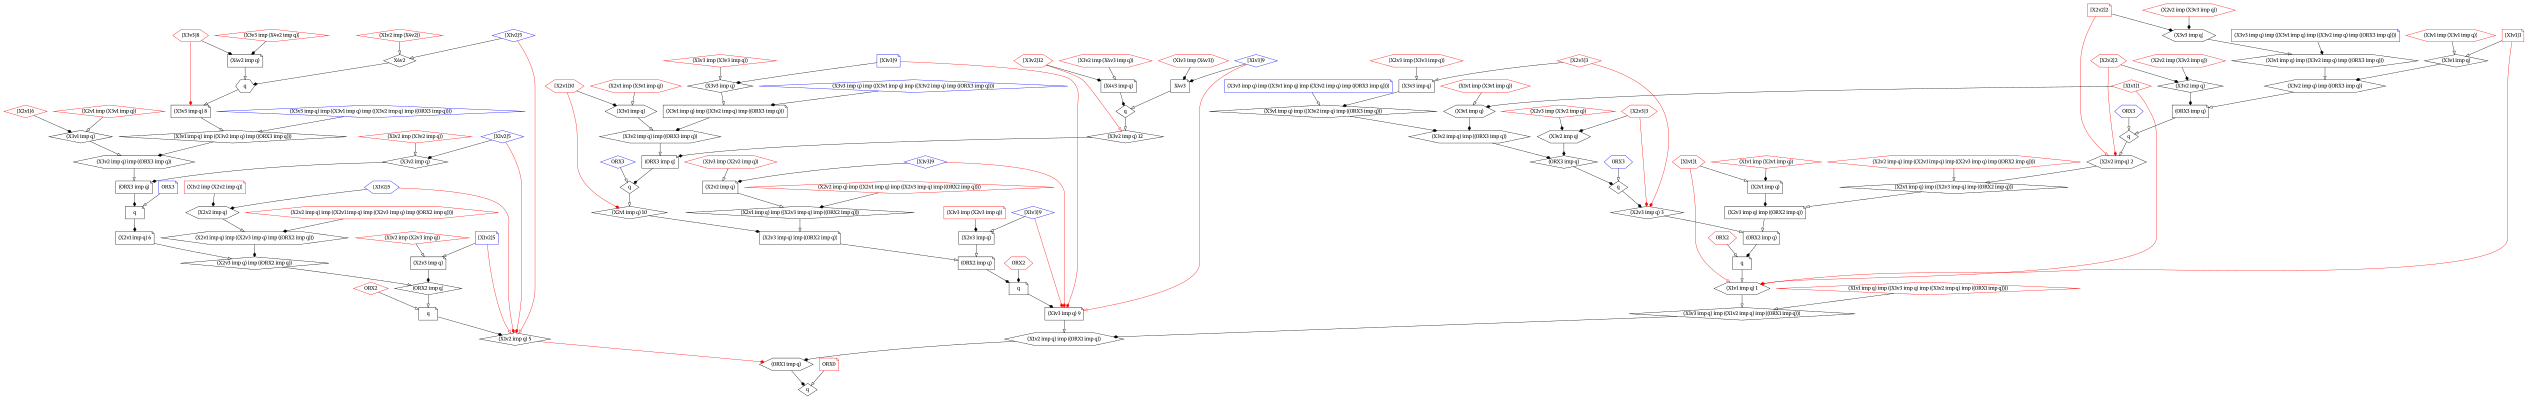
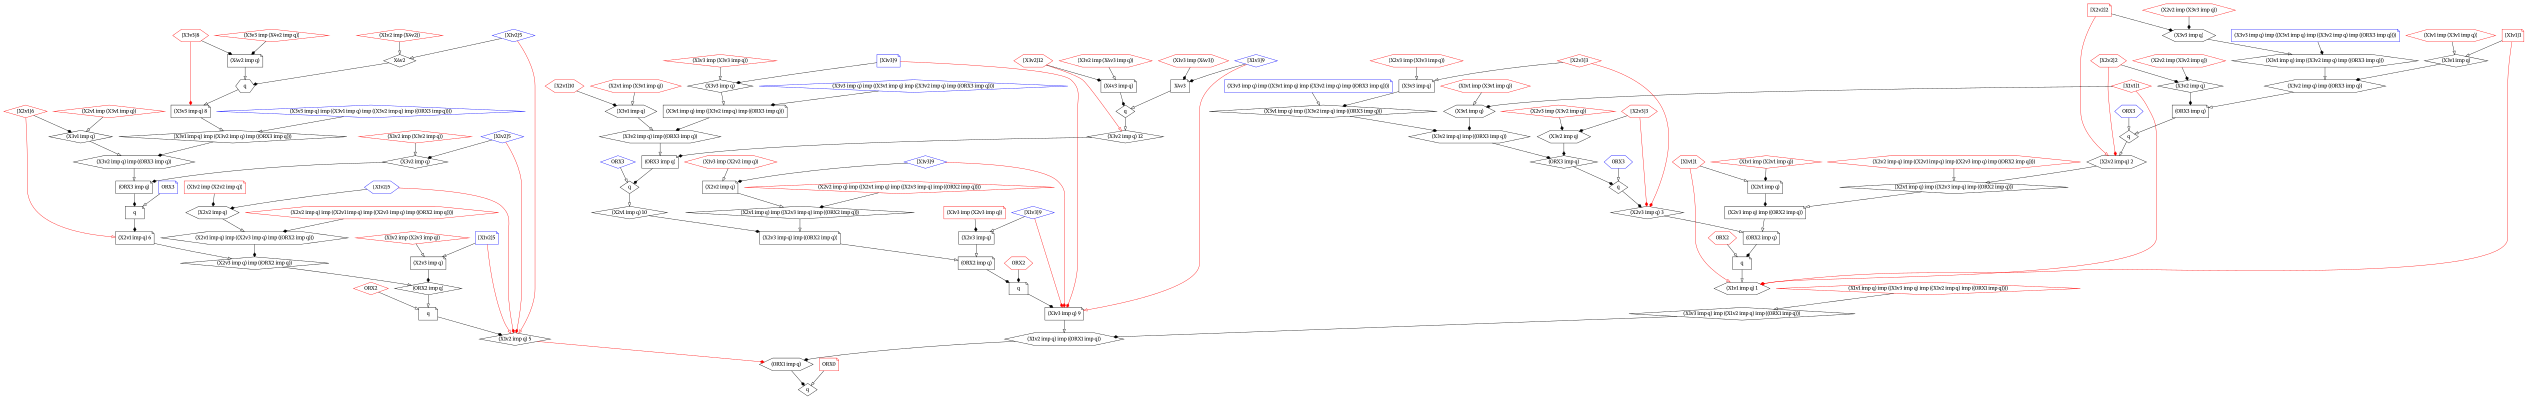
edge "[X2v1]10" -> "(X2v1 imp q) 10": removed
edge "[X2v1]6" -> "(X2v1 imp q) 6": added
edge "(X1v1 imp q) 1" -> "(X1v3 imp q) imp ((X1v2 imp q) imp ((ORX1 imp q)))": removed
